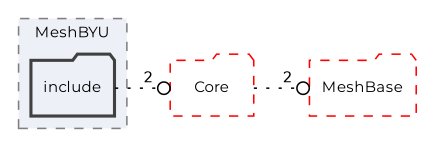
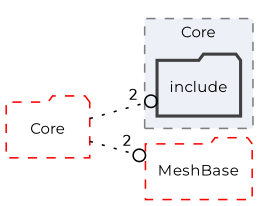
cluster "MeshBYU": label "MeshBYU" -> "Core"
edge "include" -> "Core": reversed
